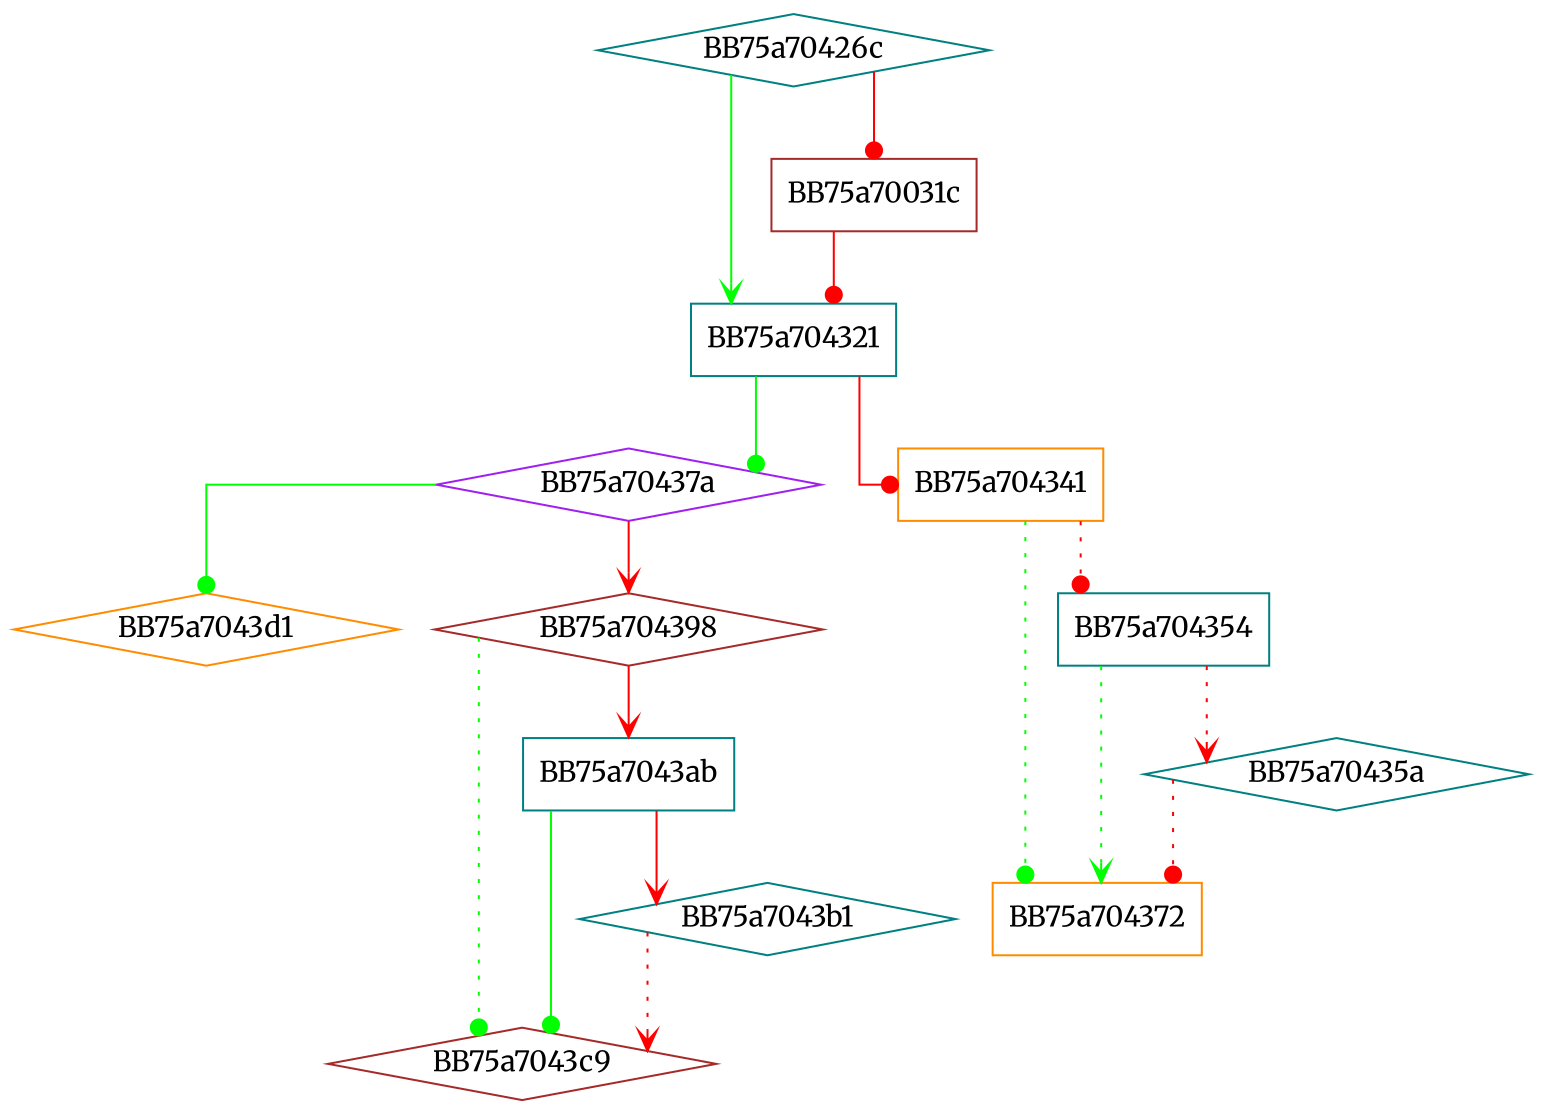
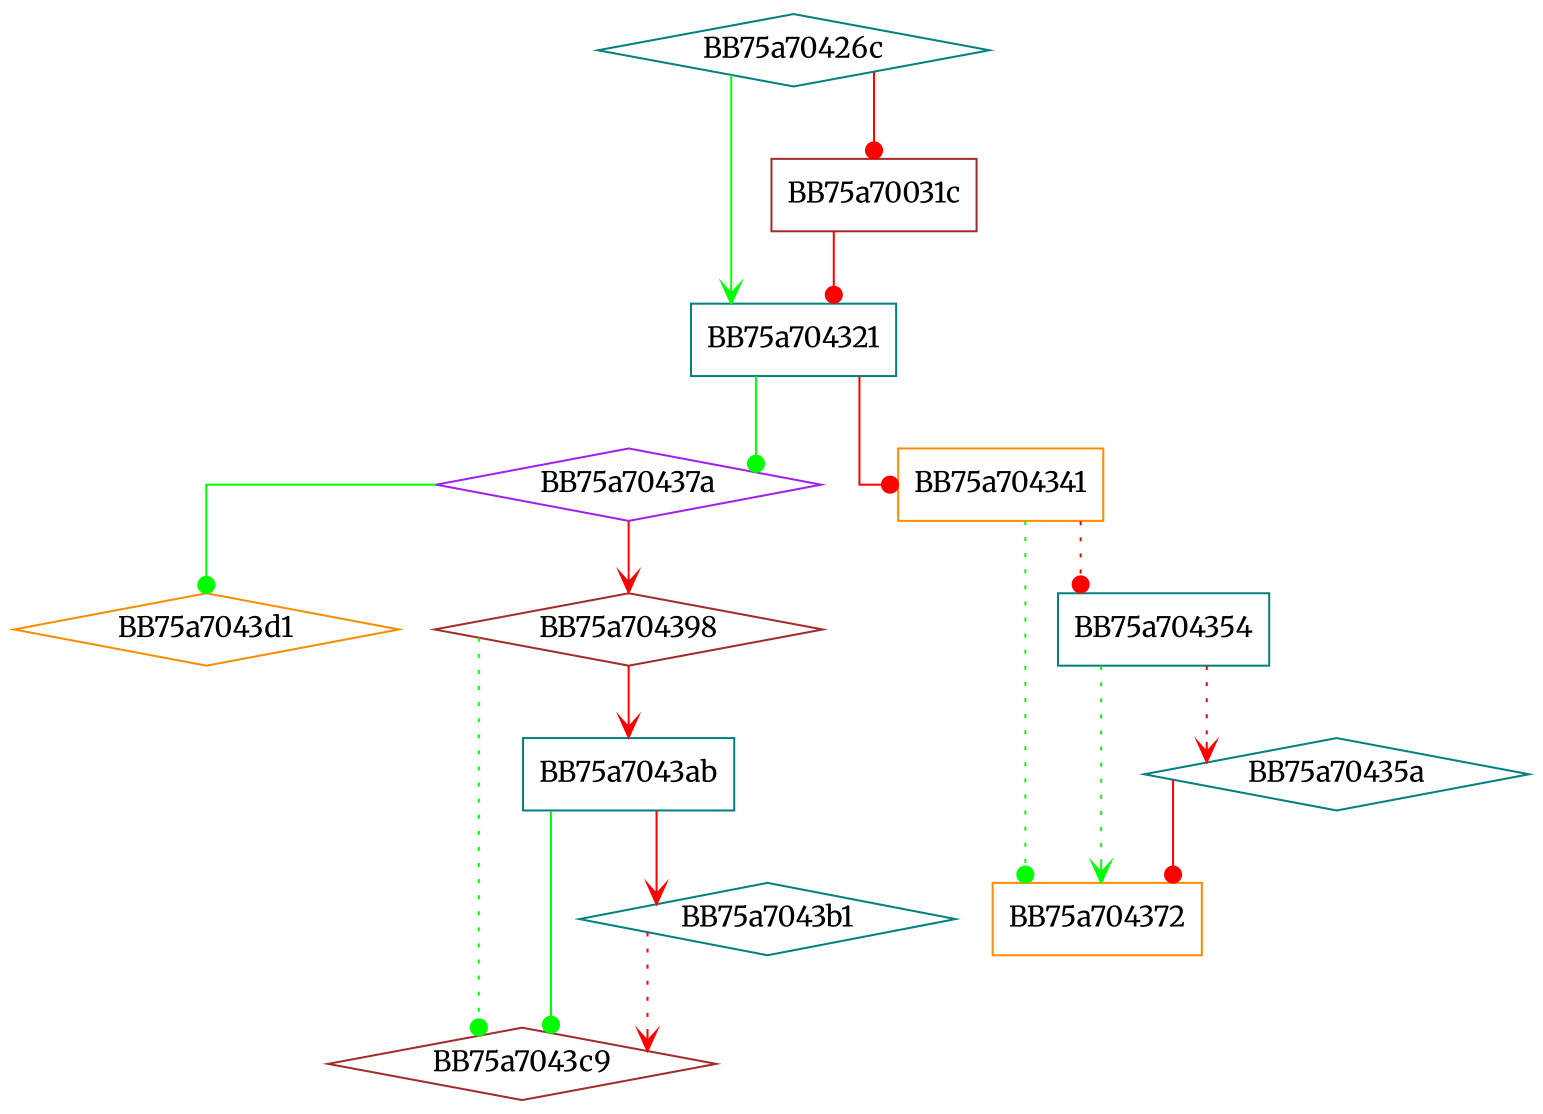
edge "BB75a70435a" -> "BB75a704372": style dotted -> solid
